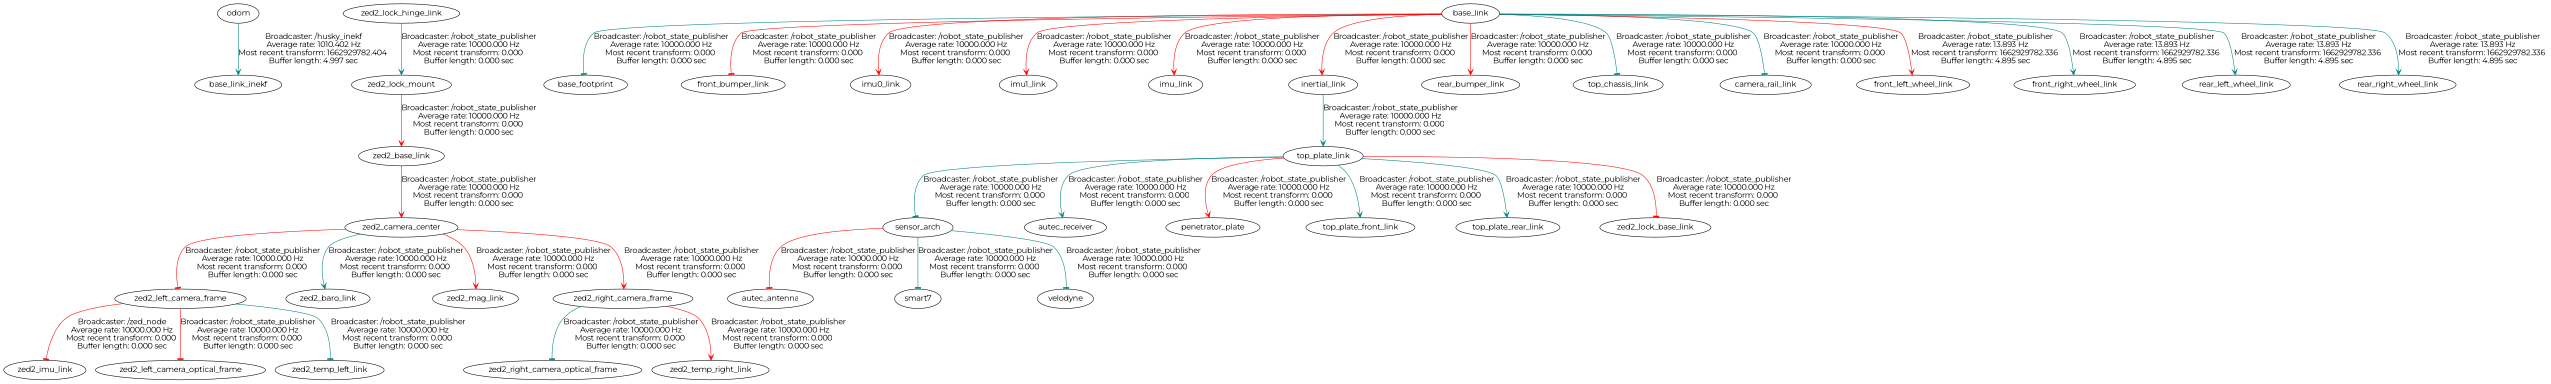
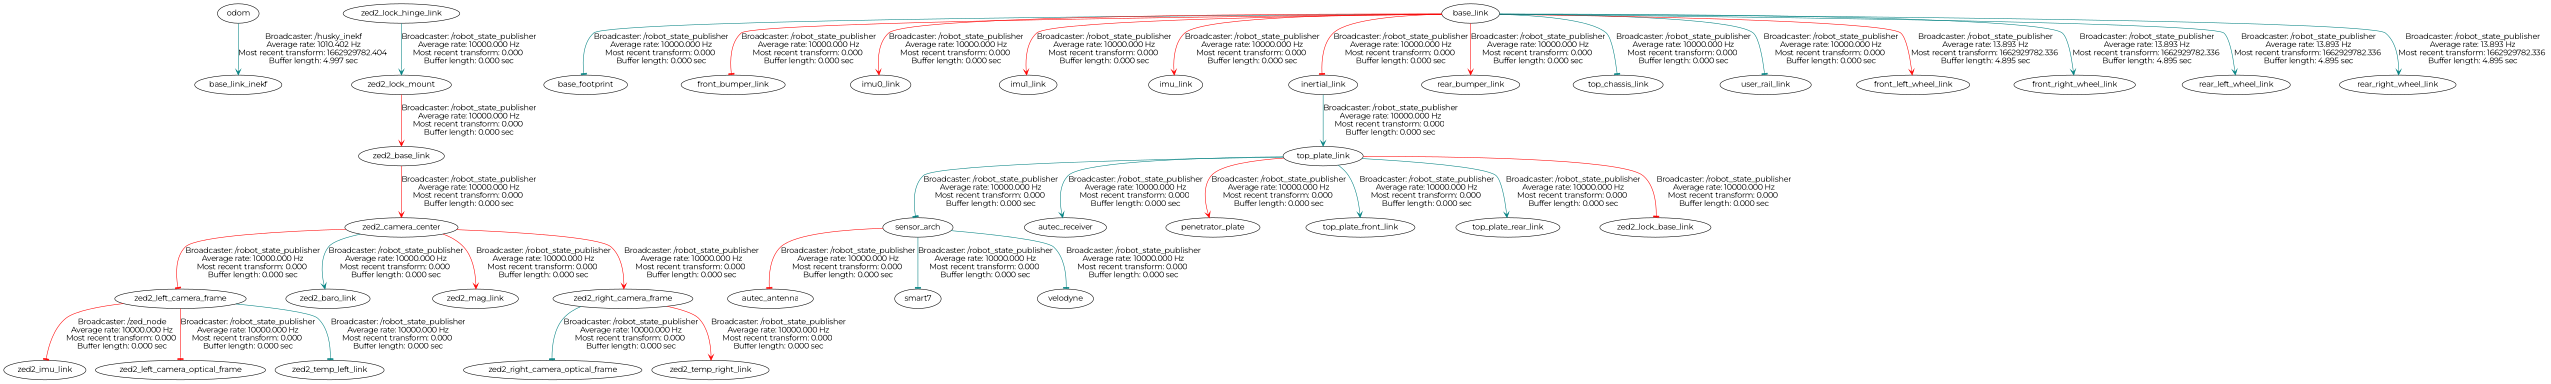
edge "base_link" -> "inertial_link": arrowhead vee -> tee
node "camera_rail_link": label "camera_rail_link" -> "user_rail_link"
